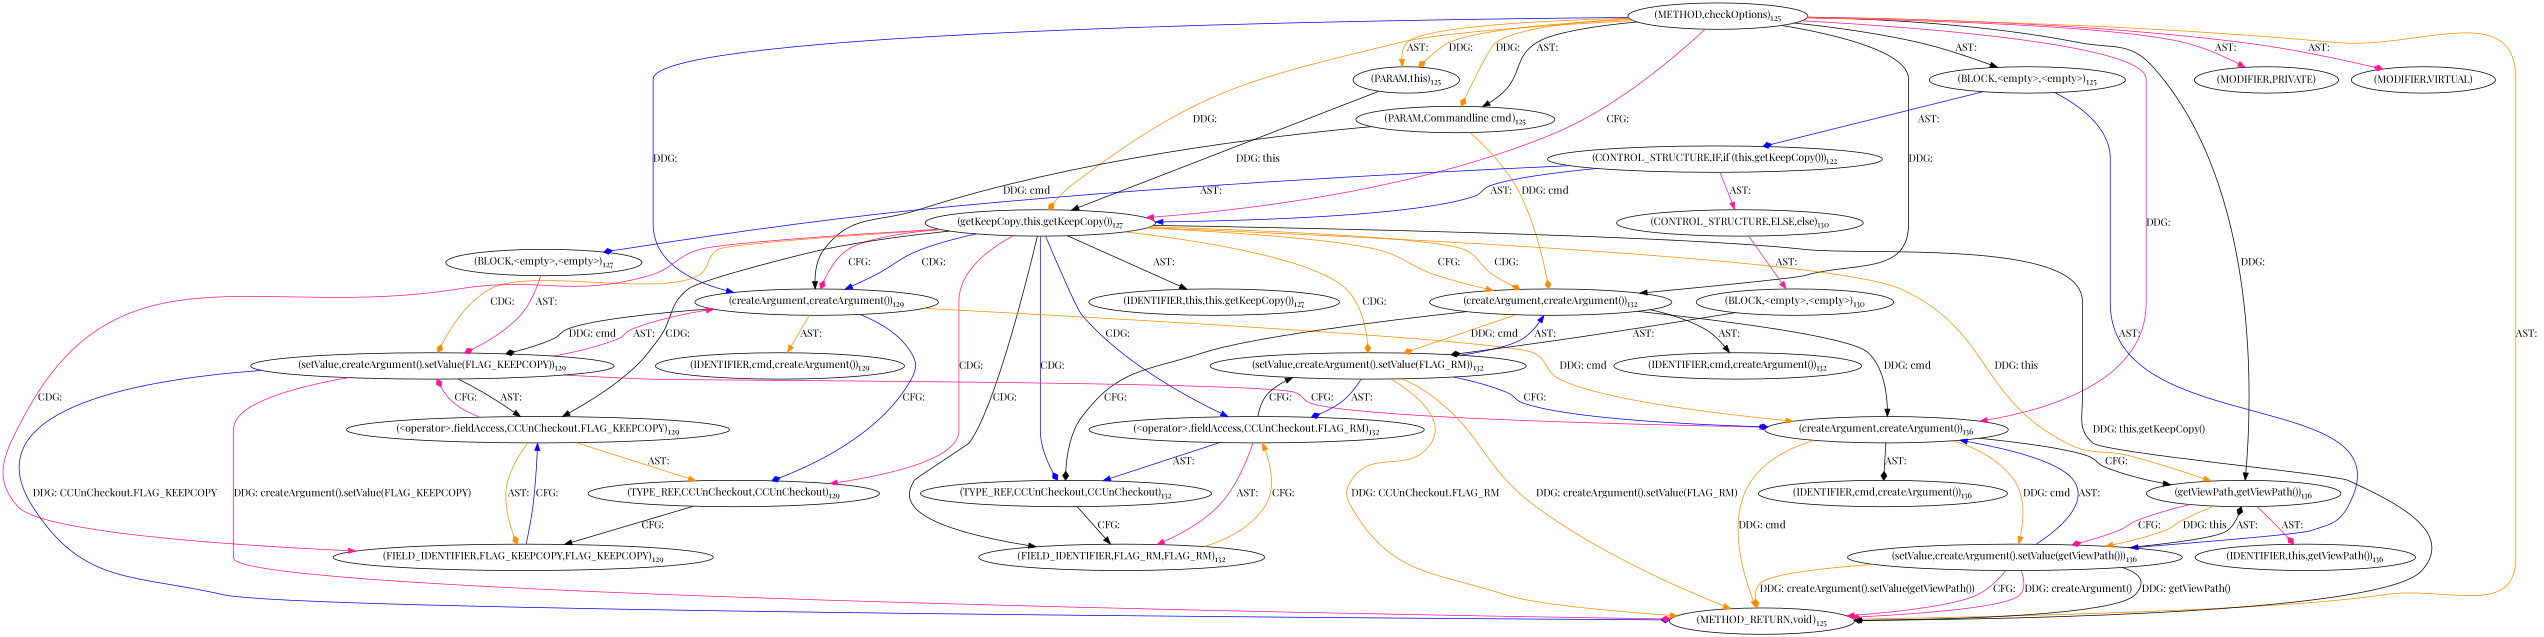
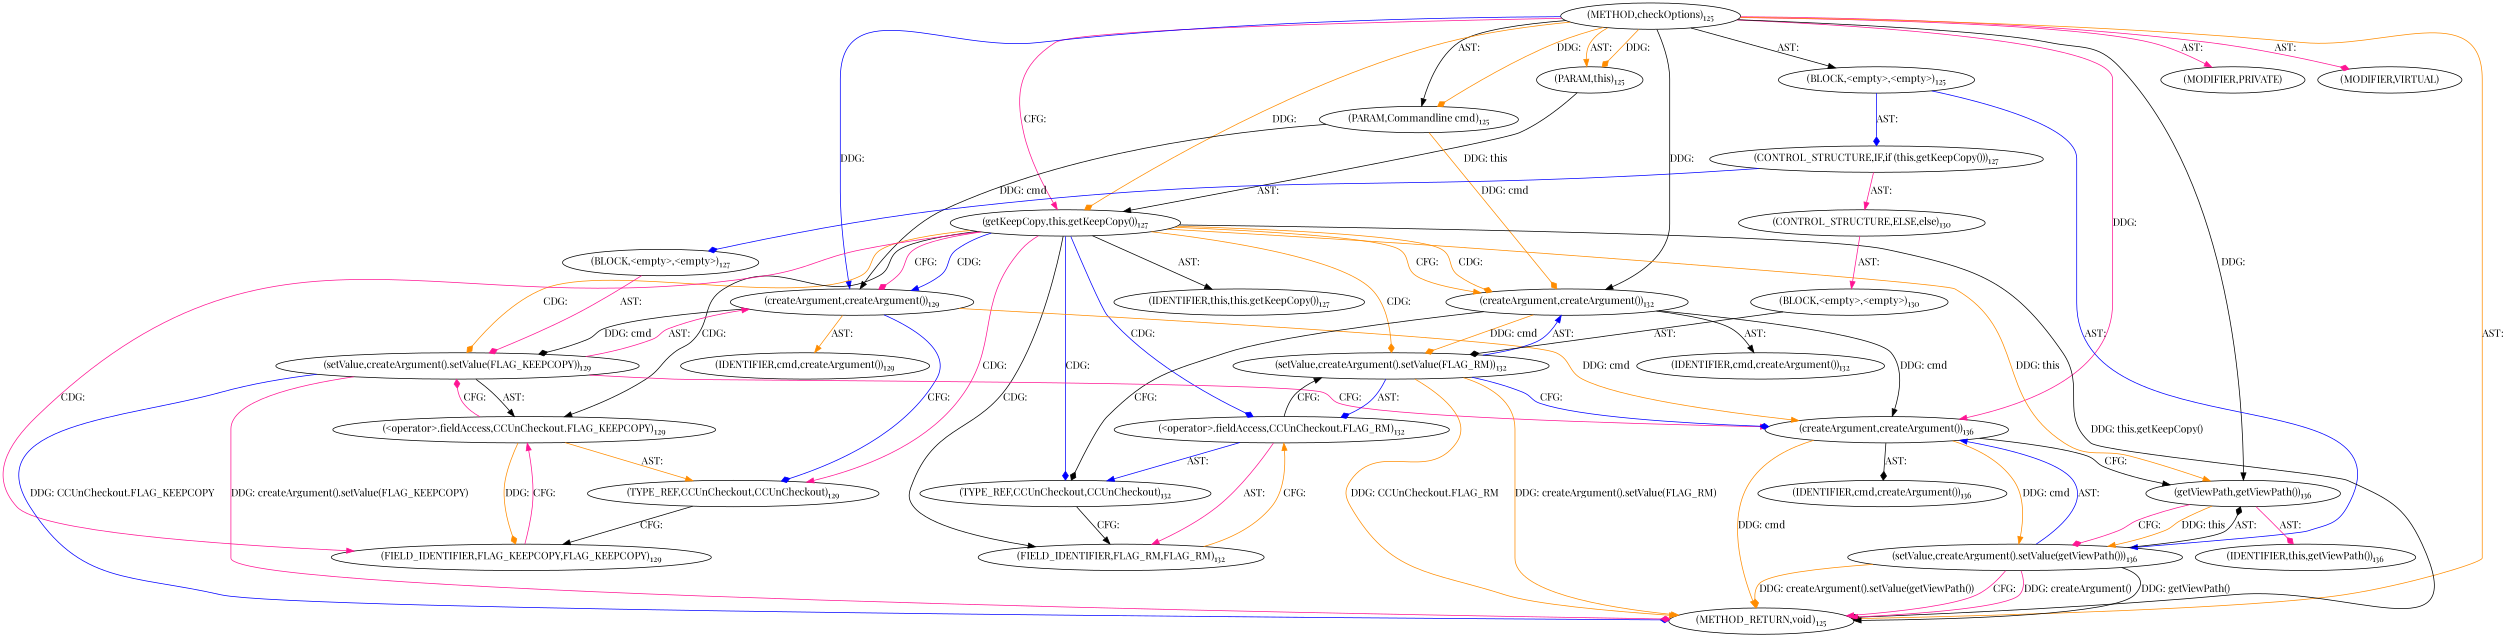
node "(CONTROL_STRUCTURE,IF,if (this.getKeepCopy()))": text "122" -> "127"
edge "(CONTROL_STRUCTURE,IF,if (this.getKeepCopy()))" -> "(getKeepCopy,this.getKeepCopy())": removed, label "AST:"
edge "(getKeepCopy,this.getKeepCopy())" -> "(<operator>.fieldAccess,CCUnCheckout.FLAG_RM)": arrowhead normal -> diamond
edge "(<operator>.fieldAccess,CCUnCheckout.FLAG_KEEPCOPY)" -> "(FIELD_IDENTIFIER,FLAG_KEEPCOPY,FLAG_KEEPCOPY)": label "AST: " -> "DDG: "
edge "(FIELD_IDENTIFIER,FLAG_KEEPCOPY,FLAG_KEEPCOPY)" -> "(<operator>.fieldAccess,CCUnCheckout.FLAG_KEEPCOPY)": color blue -> deeppink
